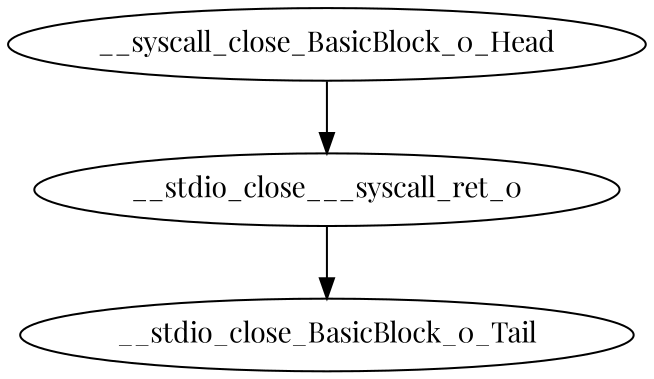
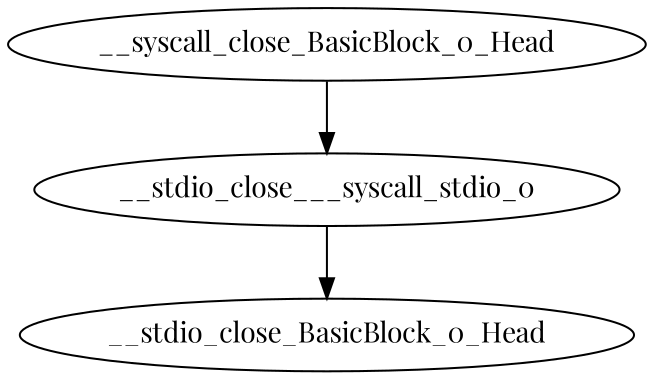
node "__stdio_close___syscall_ret_0": label "__stdio_close___syscall_ret_0" -> "__stdio_close___syscall_stdio_0"
node "__stdio_close_BasicBlock_0_Tail": label "__stdio_close_BasicBlock_0_Tail" -> "__stdio_close_BasicBlock_0_Head"
